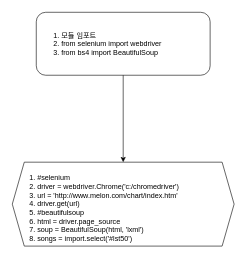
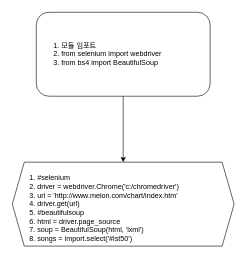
node "모듈 임포트 from selenium import webdriver from bs4 import BeautifulSoup": size 174x63 -> 174x84
